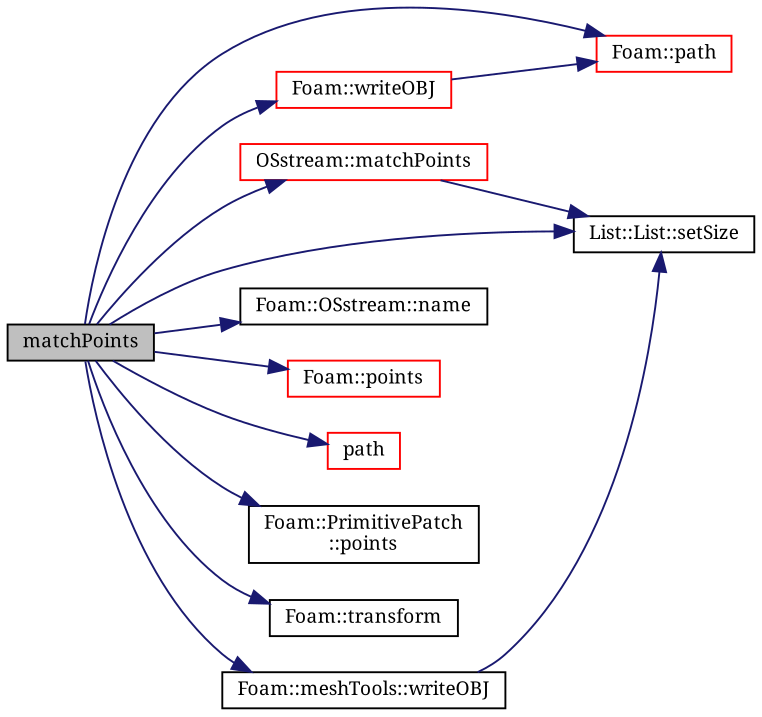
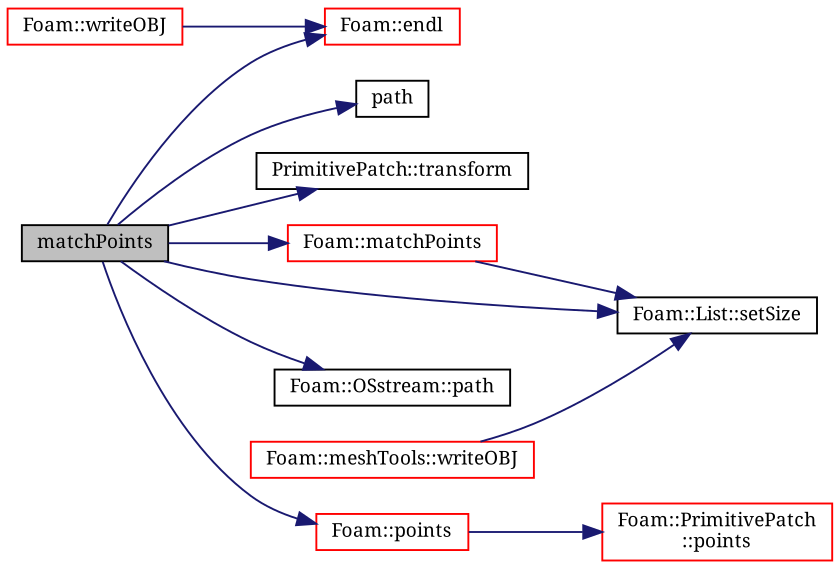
node "Foam::path": label "Foam::path" -> "Foam::endl"
node "OSstream::matchPoints": label "OSstream::matchPoints" -> "Foam::matchPoints"
edge "matchPoints" -> "Foam::writeOBJ": removed
node "List::List::setSize": label "List::List::setSize" -> "Foam::List::setSize"
node "Foam::OSstream::name": label "Foam::OSstream::name" -> "Foam::OSstream::path"
edge "matchPoints" -> "Foam::PrimitivePatch ::points": now "Foam::points" -> "Foam::PrimitivePatch ::points"
node "path": color red -> black
edge "matchPoints" -> "Foam::meshTools::writeOBJ": removed
node "Foam::PrimitivePatch ::points": color black -> red
node "Foam::transform": label "Foam::transform" -> "PrimitivePatch::transform"
node "Foam::meshTools::writeOBJ": color black -> red
